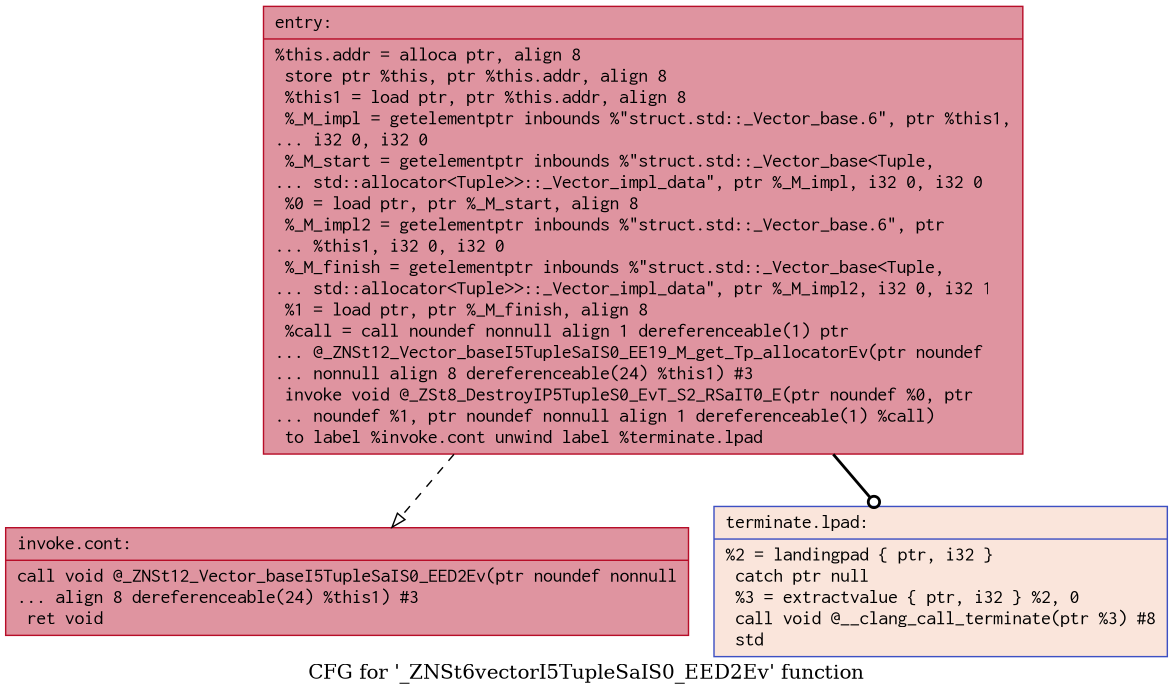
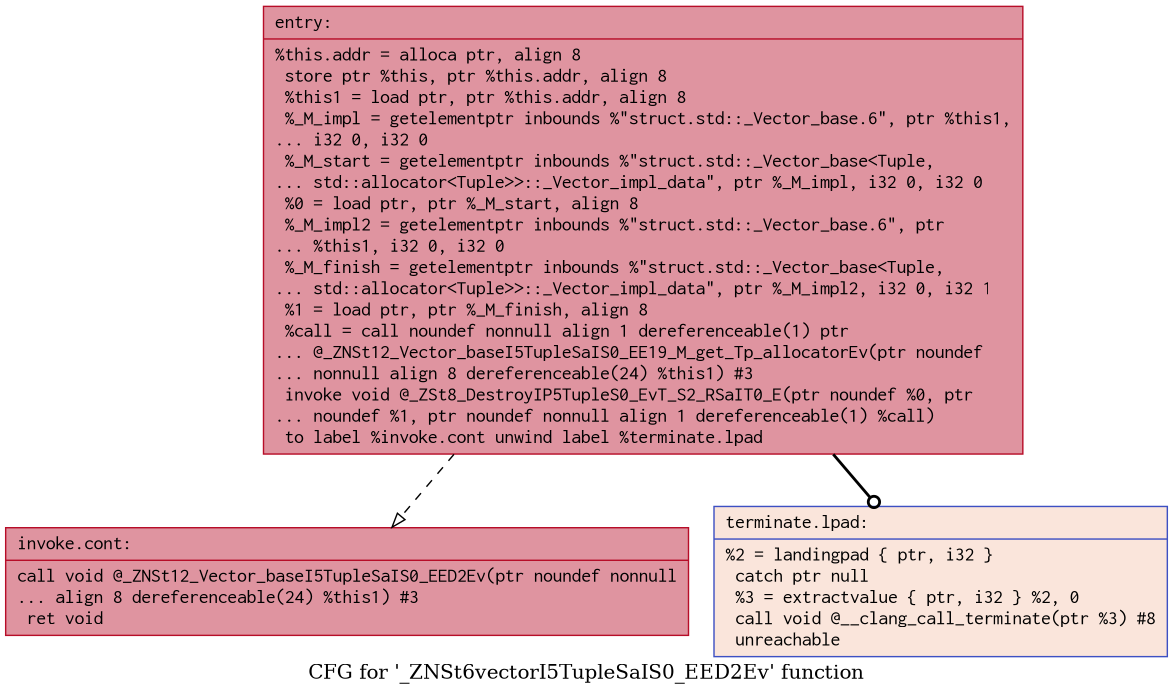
node "terminate.lpad:": text "std" -> "unreachable"
